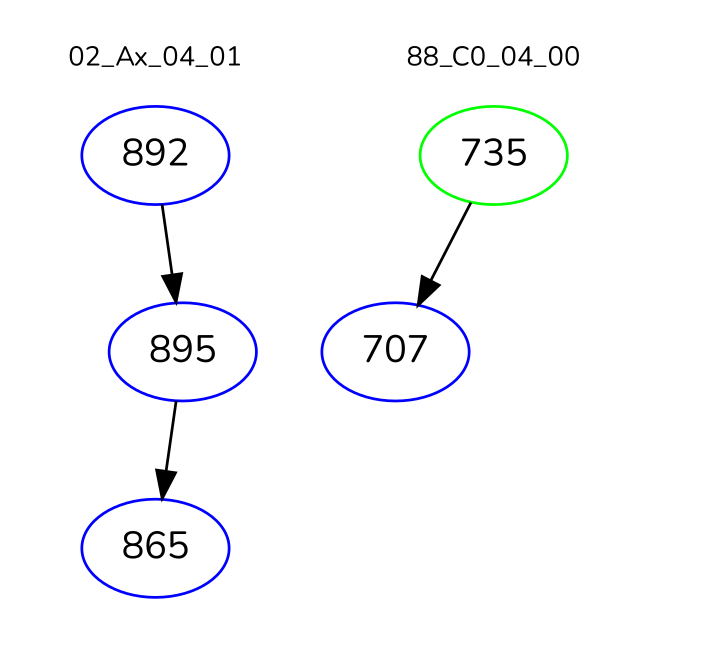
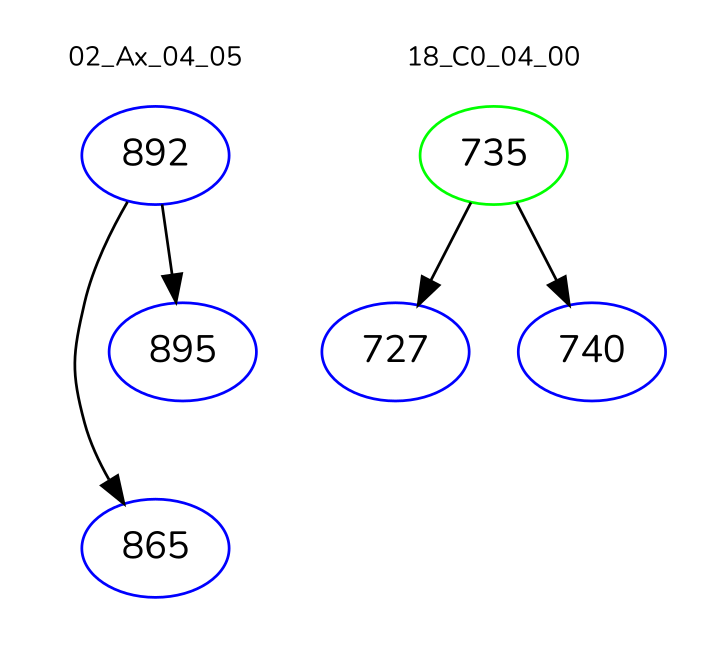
cluster "02_Ax_04_01": label "02_Ax_04_01" -> "02_Ax_04_05"
cluster "88_C0_04_00": label "88_C0_04_00" -> "18_C0_04_00"
node "707": label "707" -> "727"
node "740": added
edge "895" -> "865": now "892" -> "865"
